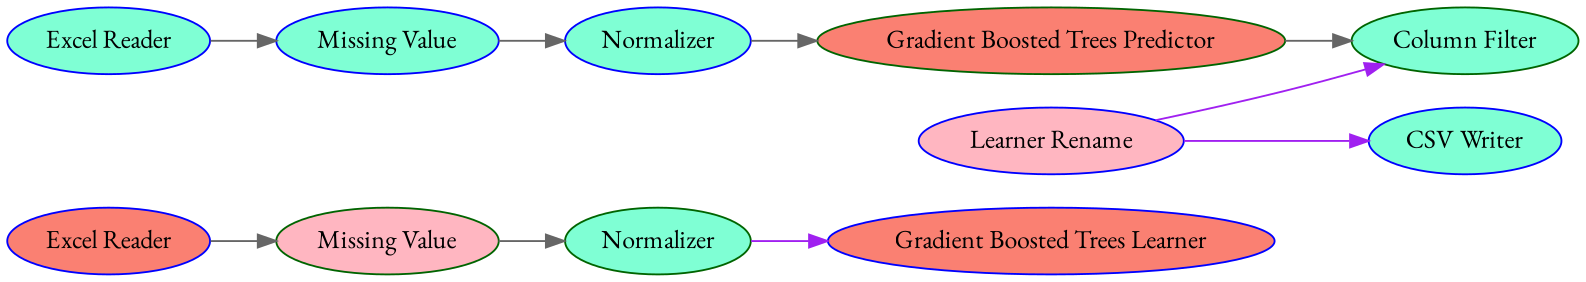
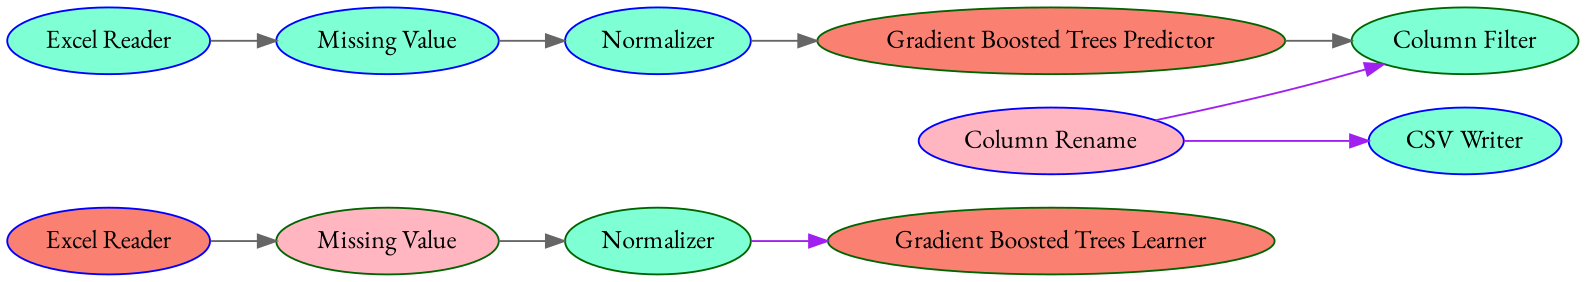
node "Learner Rename": label "Learner Rename" -> "Column Rename"
node "Gradient Boosted Trees Learner": color blue -> darkgreen
